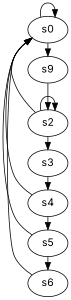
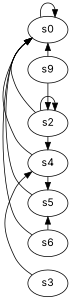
edge "s0" -> "s9": reversed
edge "s2" -> "s3": now "s2" -> "s4"
edge "s5" -> "s6": reversed
